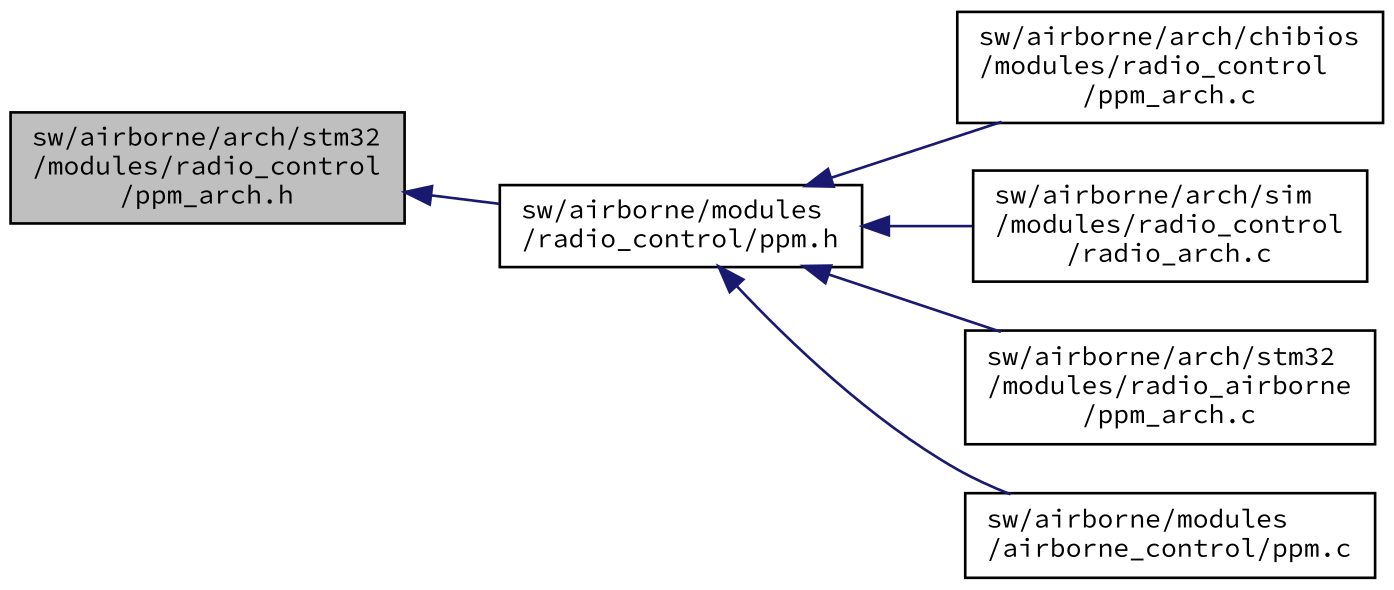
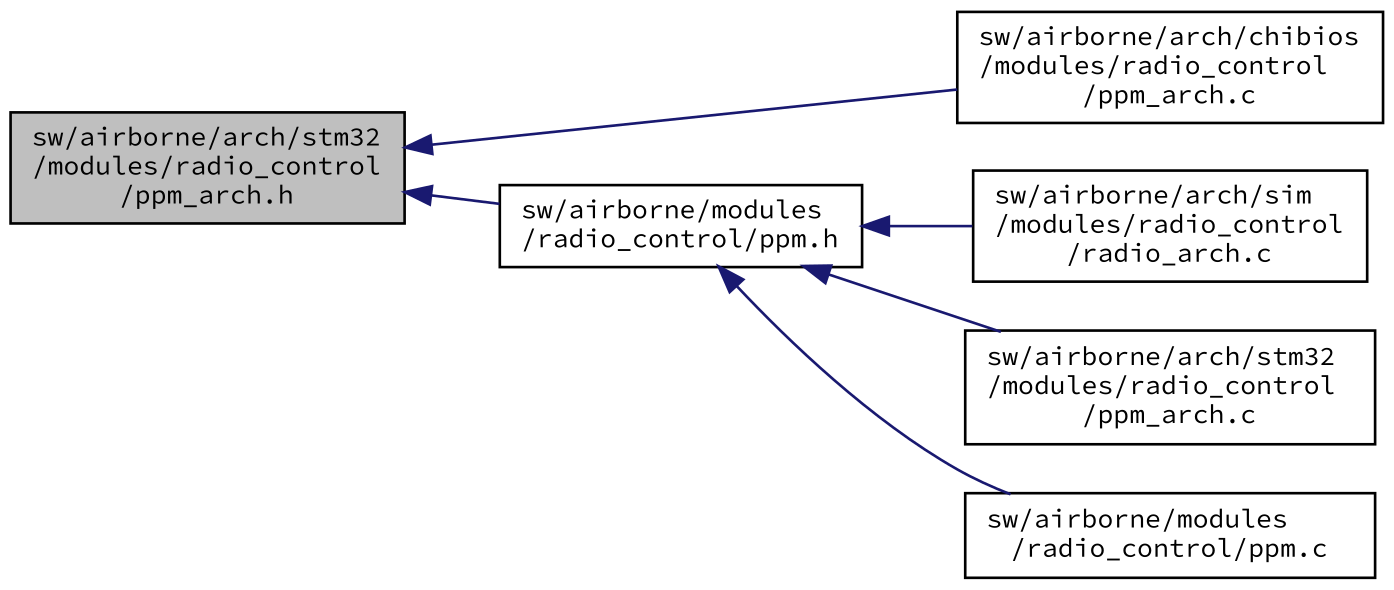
edge "sw/airborne/arch/chibios /modules/radio_control /ppm_arch.c" -> "sw/airborne/modules /radio_control/ppm.h": now "sw/airborne/arch/chibios /modules/radio_control /ppm_arch.c" -> "sw/airborne/arch/stm32 /modules/radio_control /ppm_arch.h"
node "sw/airborne/arch/stm32 /modules/radio_airborne /ppm_arch.c": label "sw/airborne/arch/stm32 /modules/radio_airborne /ppm_arch.c" -> "sw/airborne/arch/stm32 /modules/radio_control /ppm_arch.c"
node "sw/airborne/modules /airborne_control/ppm.c": label "sw/airborne/modules /airborne_control/ppm.c" -> "sw/airborne/modules /radio_control/ppm.c"
